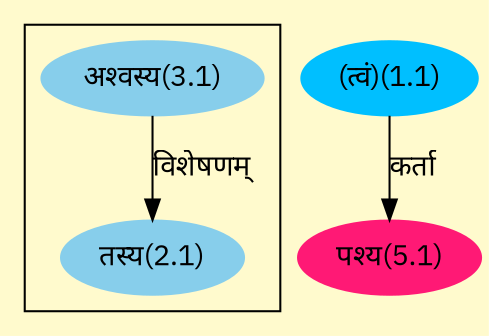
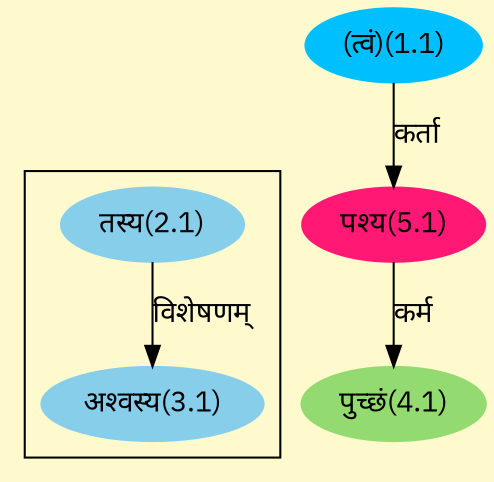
edge "अश्वस्य(3.1)" -> "तस्य(2.1)": reversed
node "पुच्छं(4.1)": added
